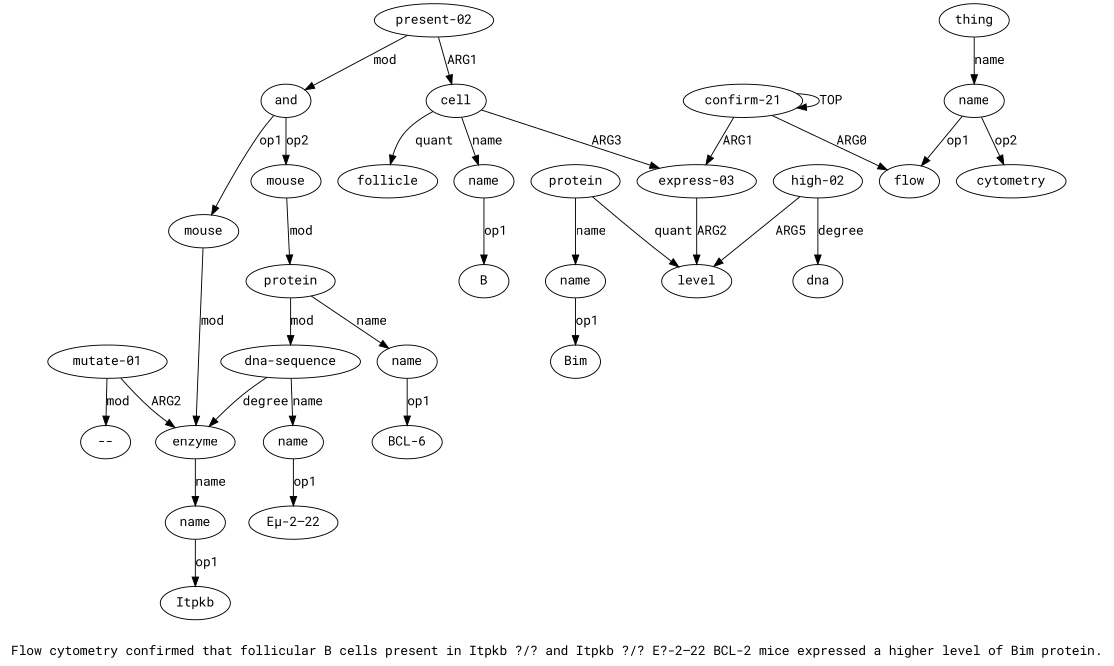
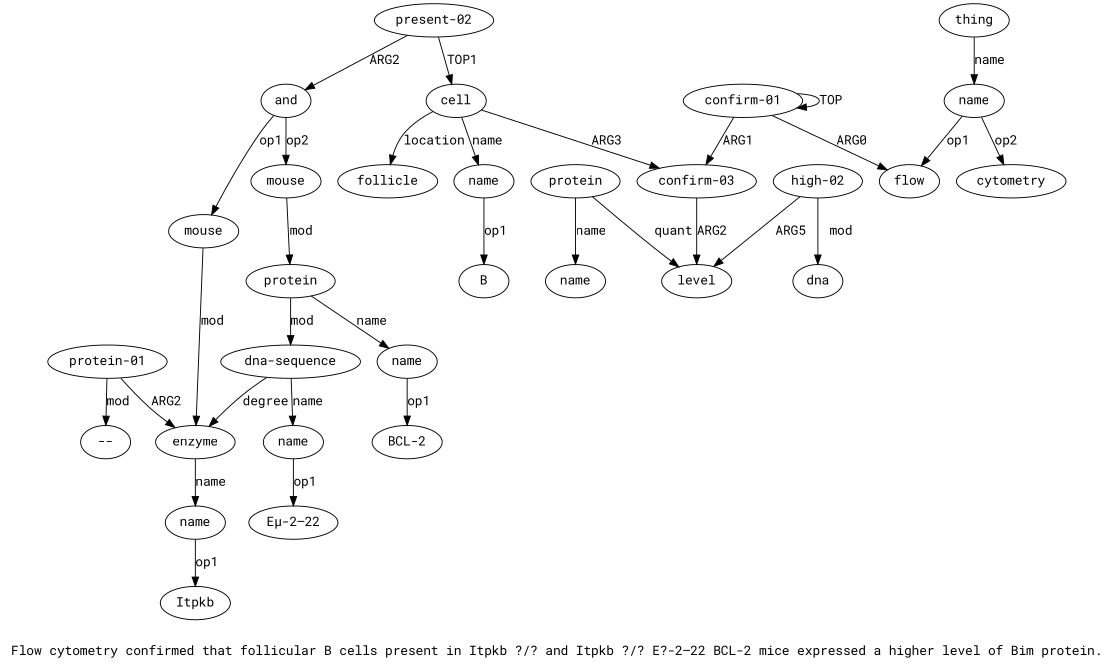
edge "present-02" -> "and": label "mod" -> "ARG2"
edge "present-02" -> "cell": label "ARG1" -> "TOP1"
node "confirm-21": label "confirm-21" -> "confirm-01"
edge "cell" -> "follicle": label "quant" -> "location"
node "express-03": label "express-03" -> "confirm-03"
edge "high-02" -> "dna": label "degree" -> "mod"
node "mutate-01": label "mutate-01" -> "protein-01"
node "Bim": removed
node "BCL-6": label "BCL-6" -> "BCL-2"
